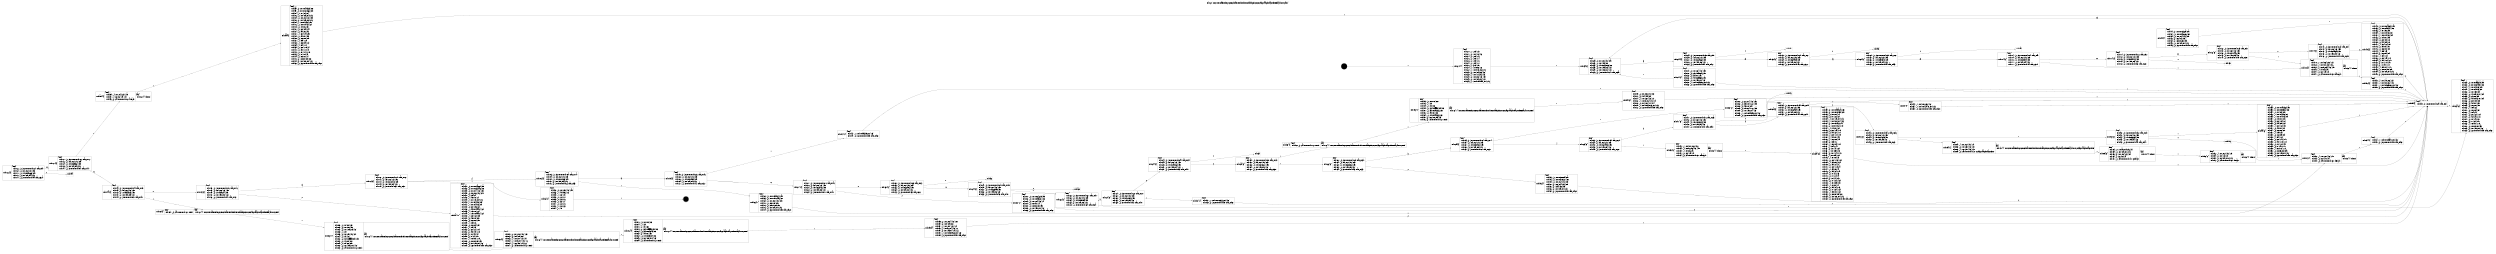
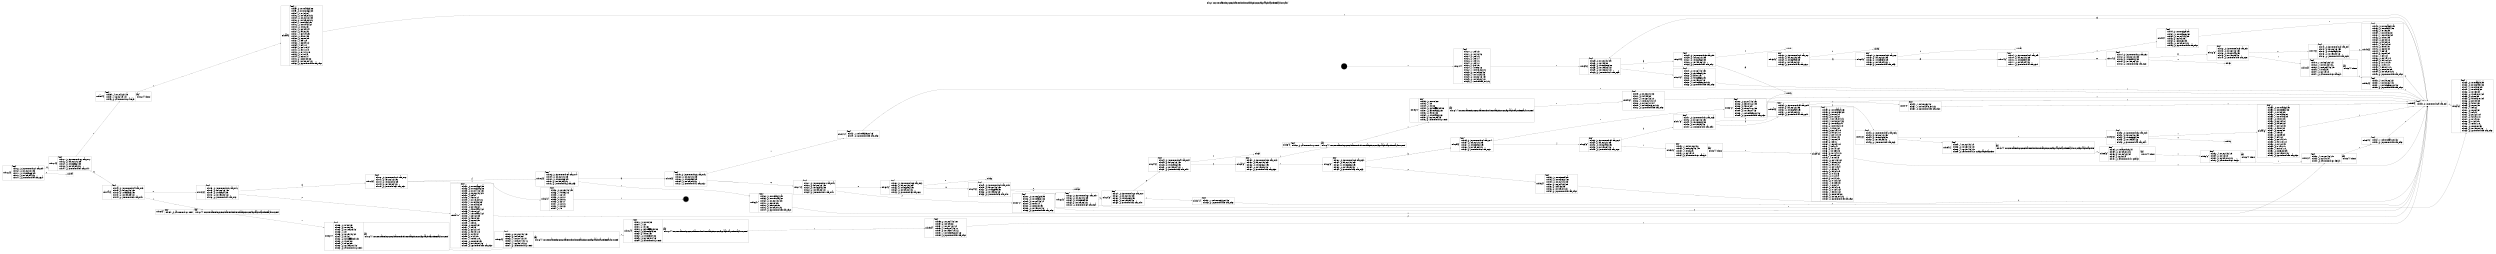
edge "0x4016b9 [25]" -> "0x4016d2 [25]": now "0x4016b9 [25]" -> "0x401f75"
edge "0x401704 [25]" -> "0x401b7e [30]": now "0x401704 [25]" -> "0x40197f [27]"
edge "0x401c1b [31]" -> "0x40169f [26]": reversed
edge "0x401c3a [88]" -> "0x401fde [5]": reversed
edge "0x401975" -> "0x401f18 [12]": now "0x401f06 [18]" -> "0x401f18 [12]"
edge "0x40187b [25]" -> "0x401862 [25]": reversed
